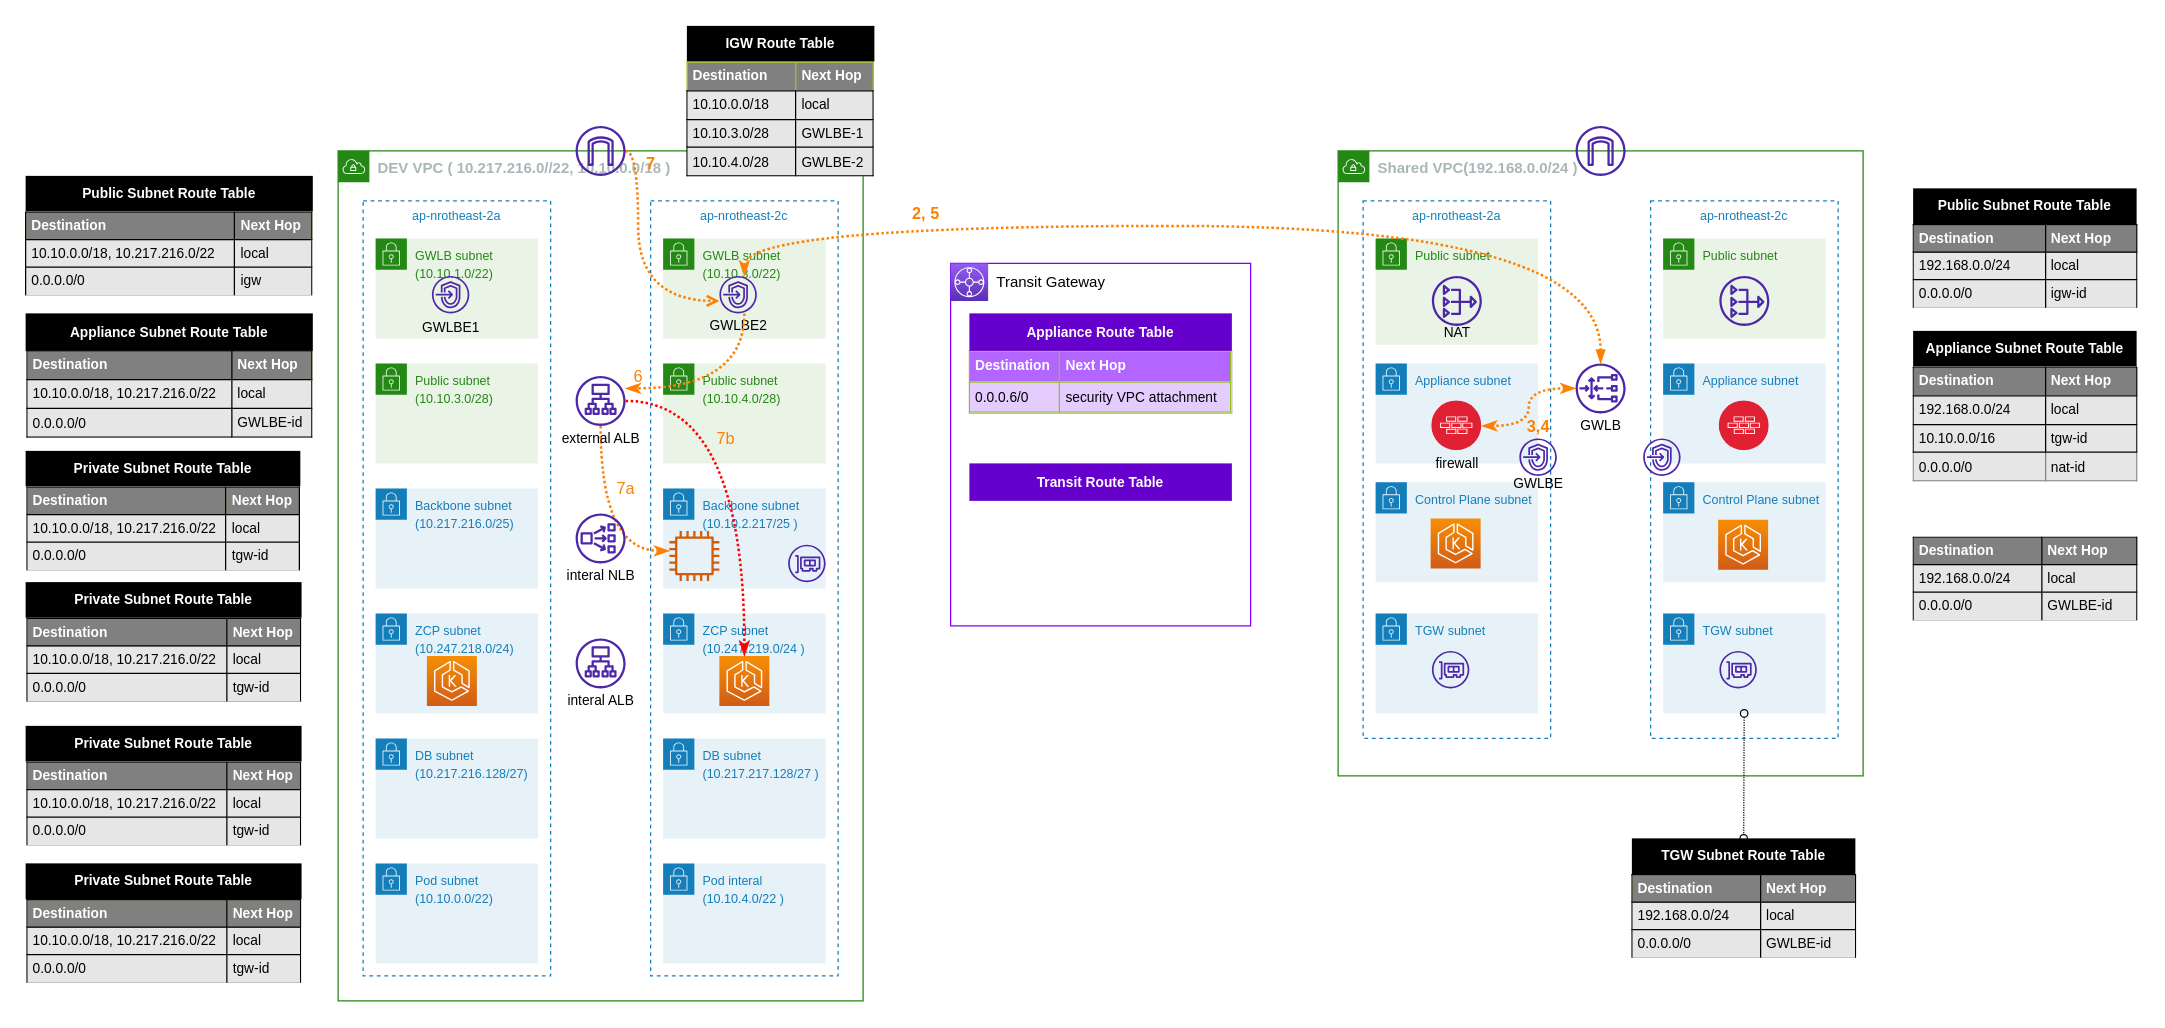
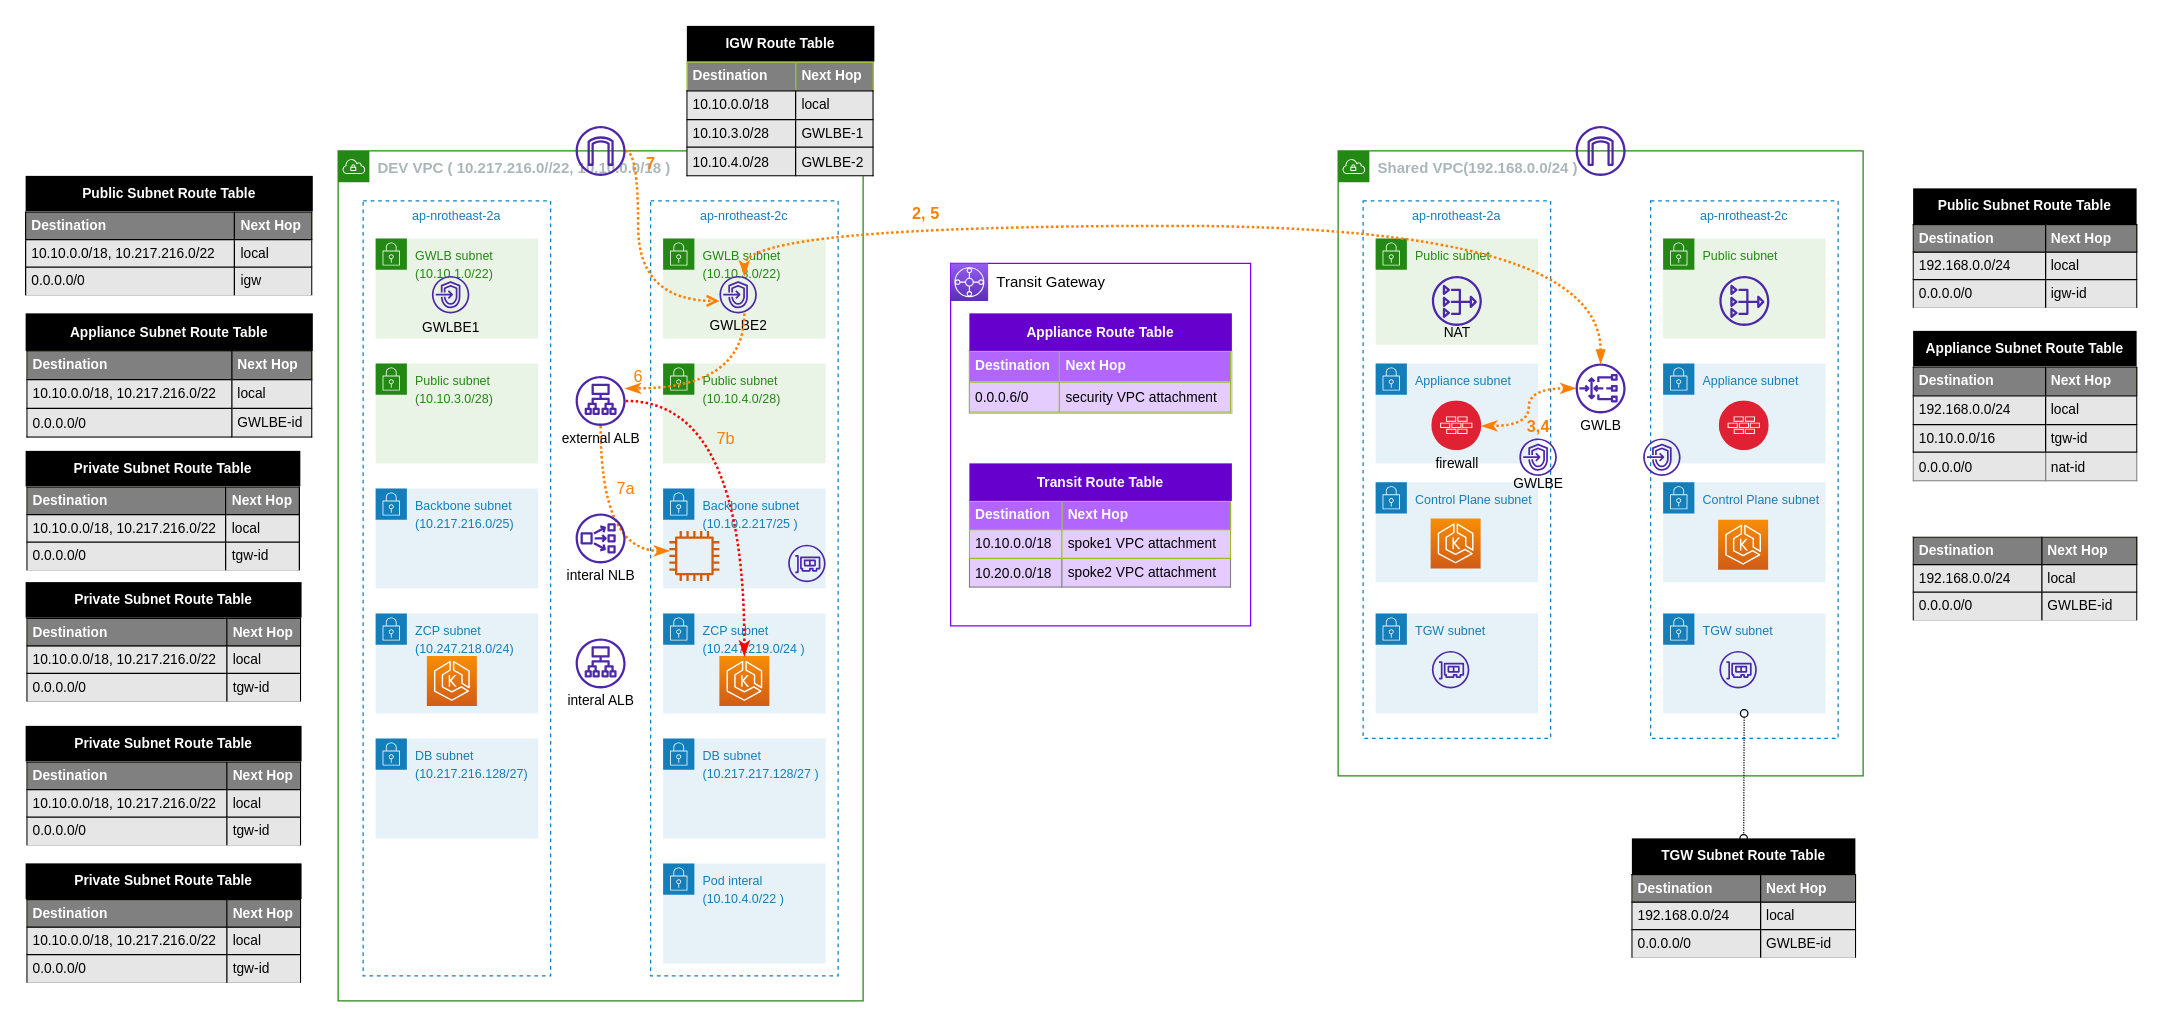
node "DestinationNext Hop 10.10.0.0/18 spoke1 VPC attachment 10.20.0.0/18 spoke2 VPC attachment": added
node "Pod subnet (10.10.0.0/22)": removed
